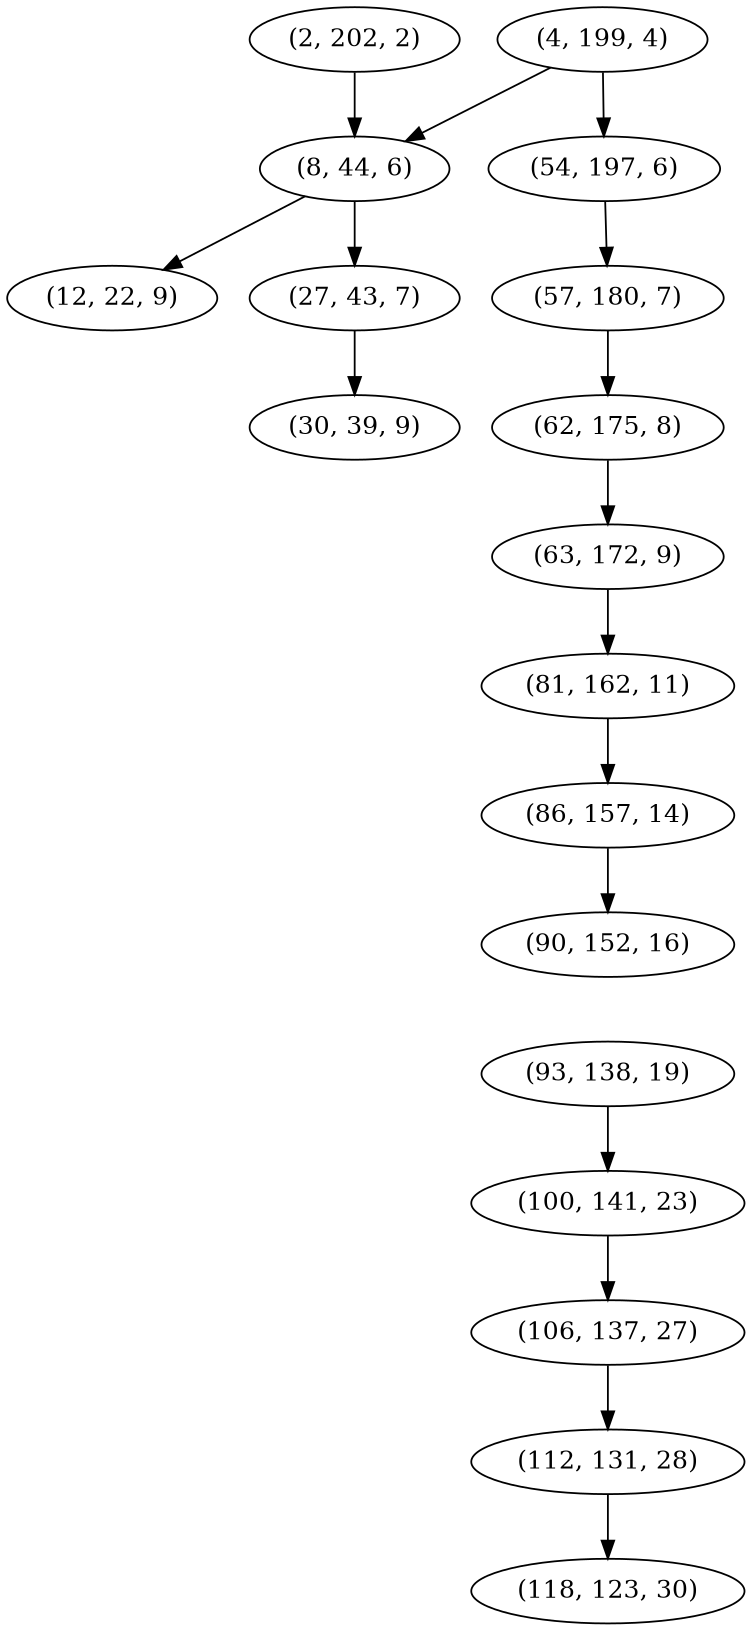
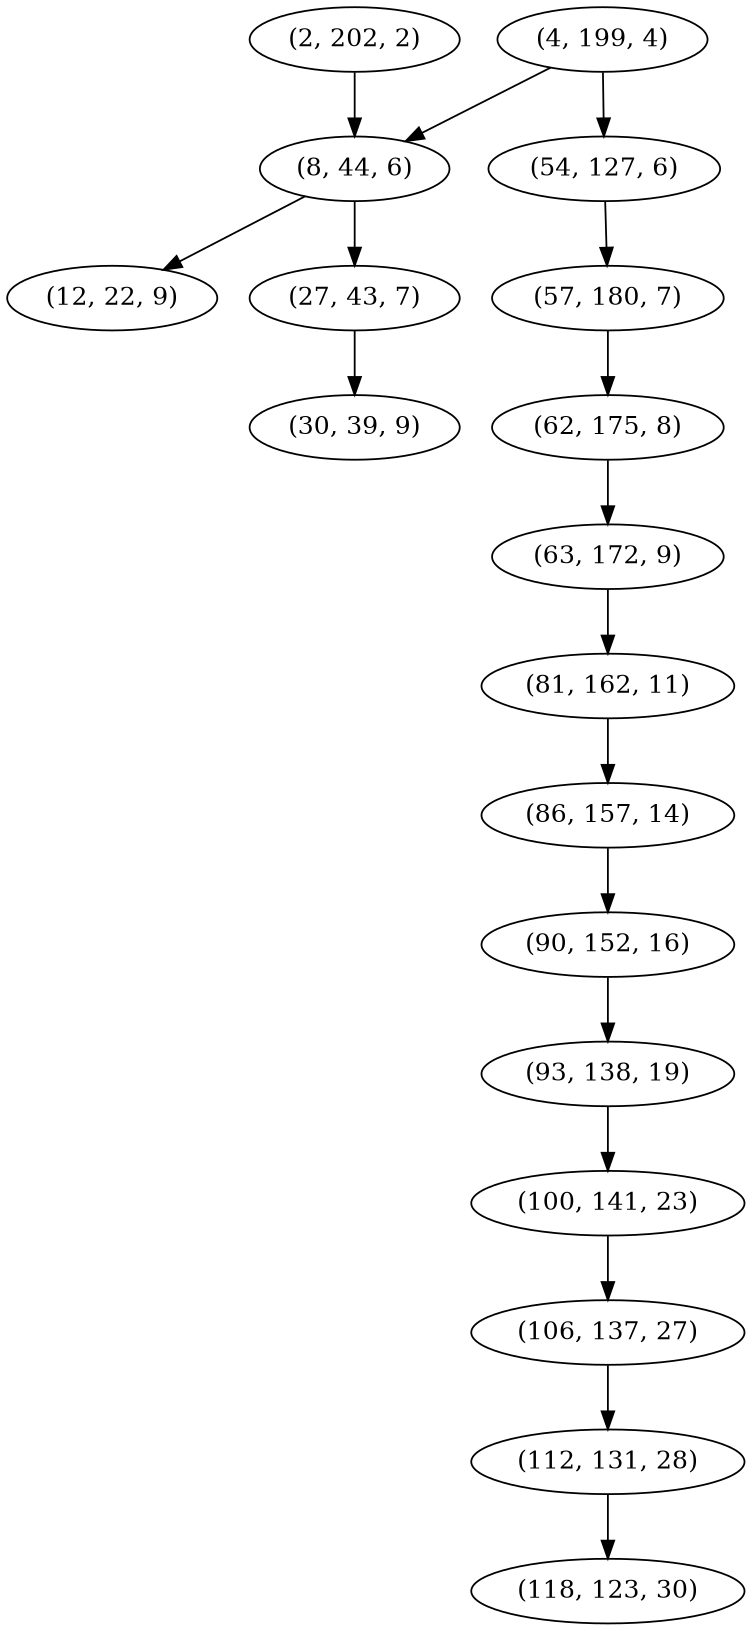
node "(54, 197, 6)": label "(54, 197, 6)" -> "(54, 127, 6)"
edge "(90, 152, 16)" -> "(93, 138, 19)": added
